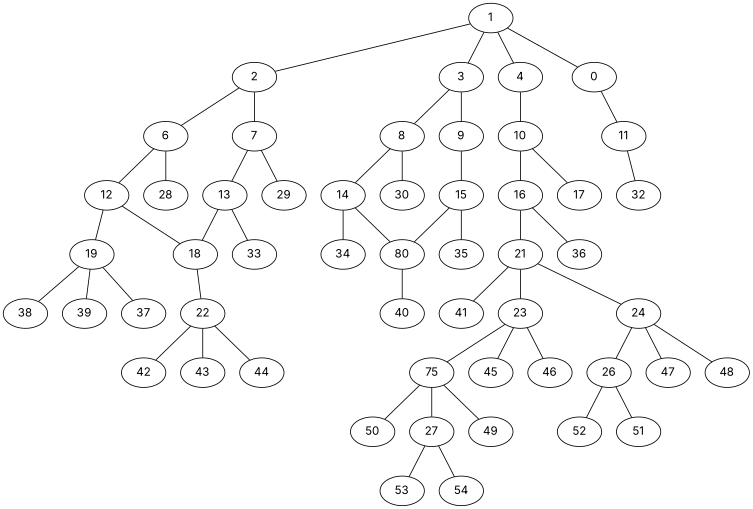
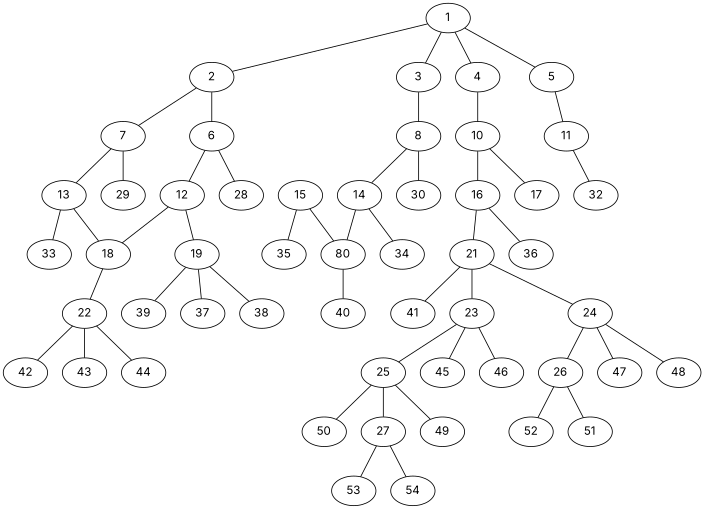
node "0": label "0" -> "5"
node "9": removed
node "75": label "75" -> "25"
